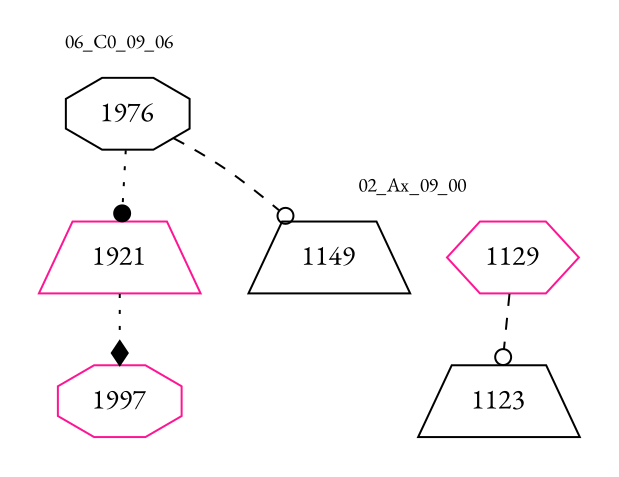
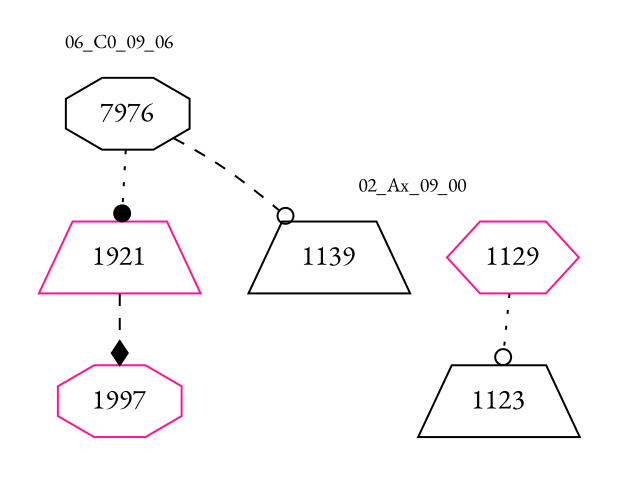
node "1976": label "1976" -> "7976"
node "1149": label "1149" -> "1139"
edge "1921" -> "1997": style dotted -> dashed
edge "1129" -> "1123": style dashed -> dotted
